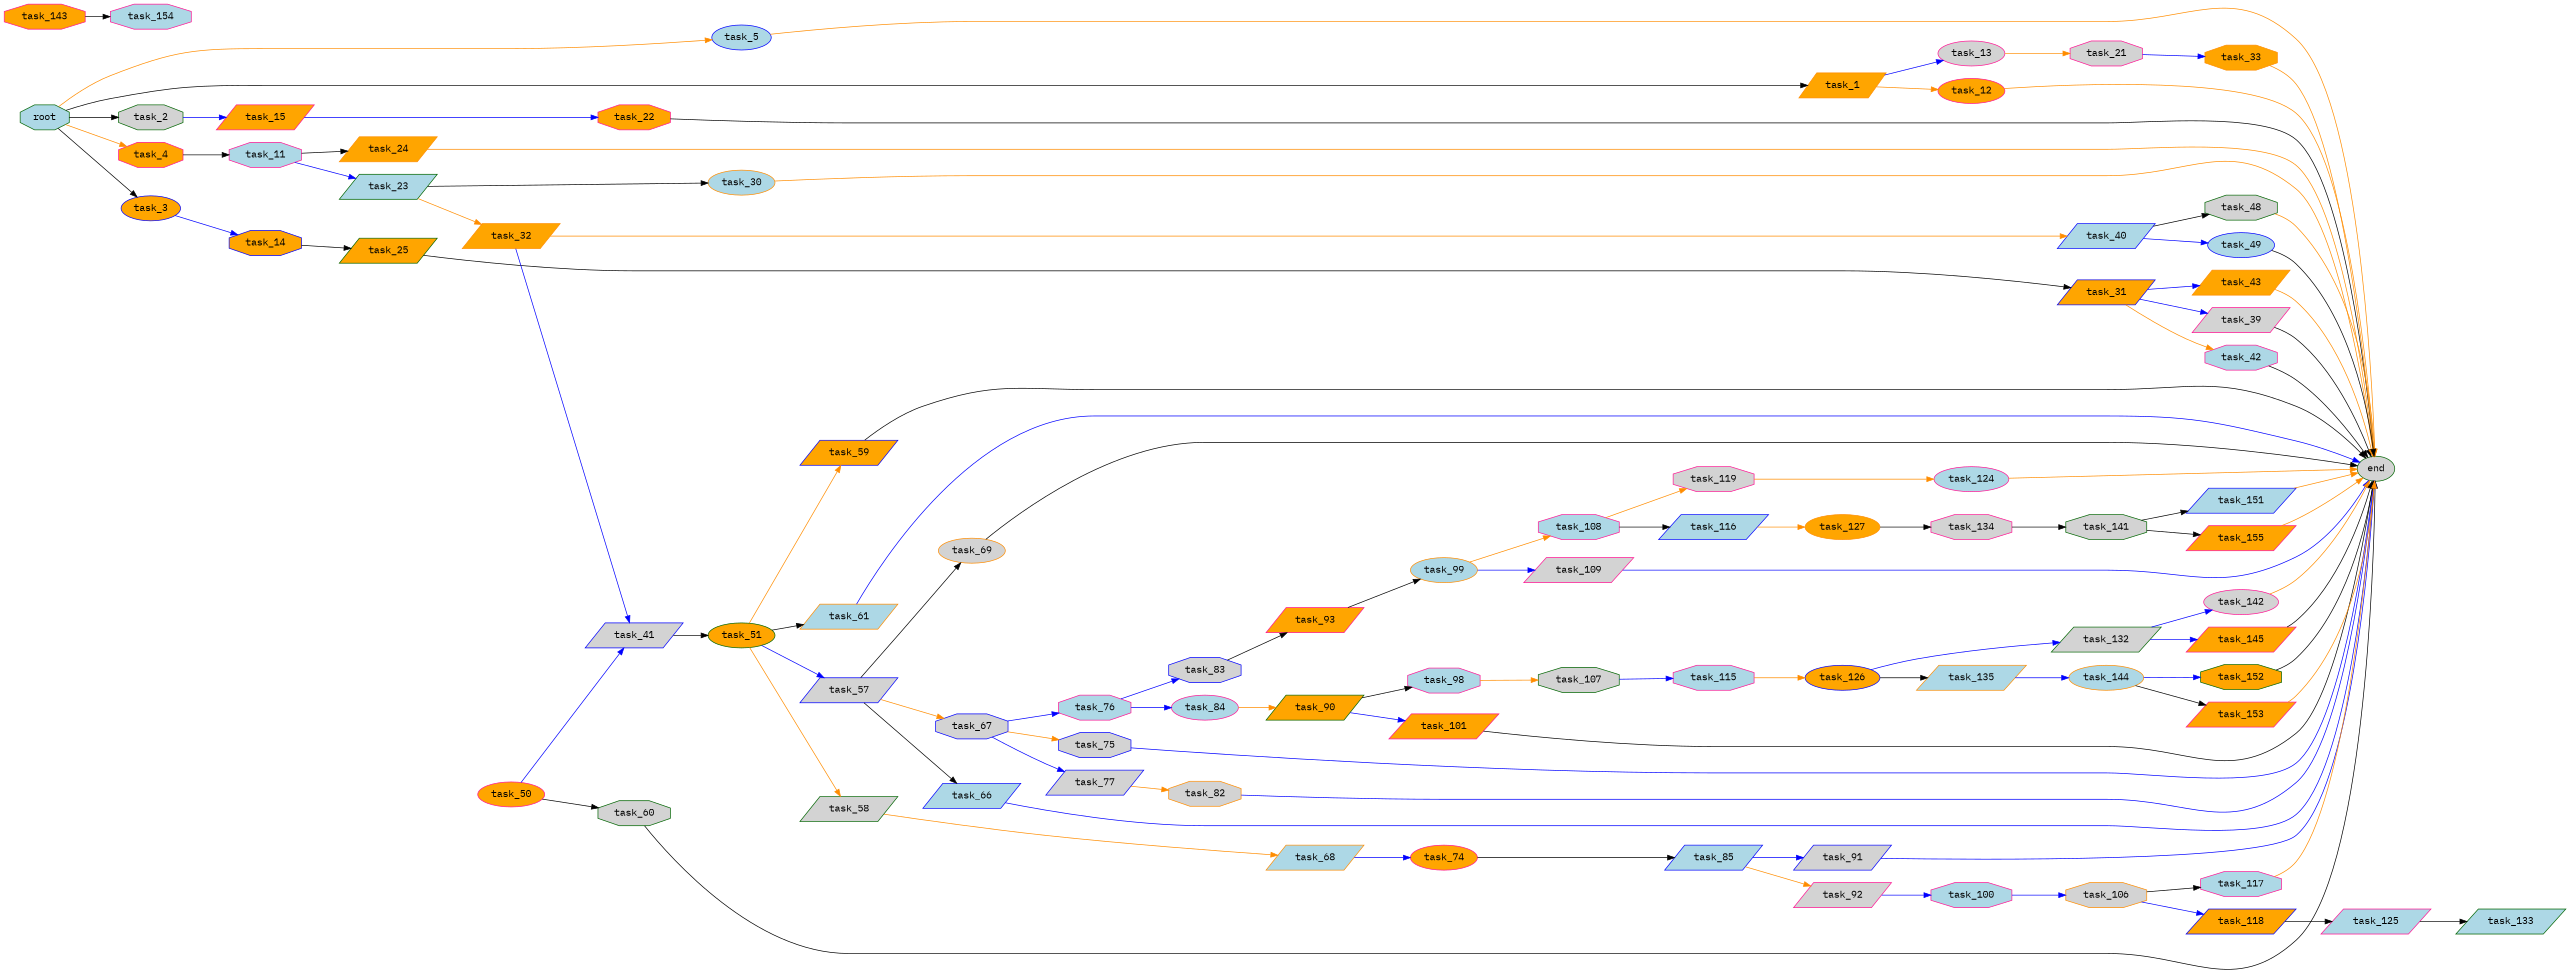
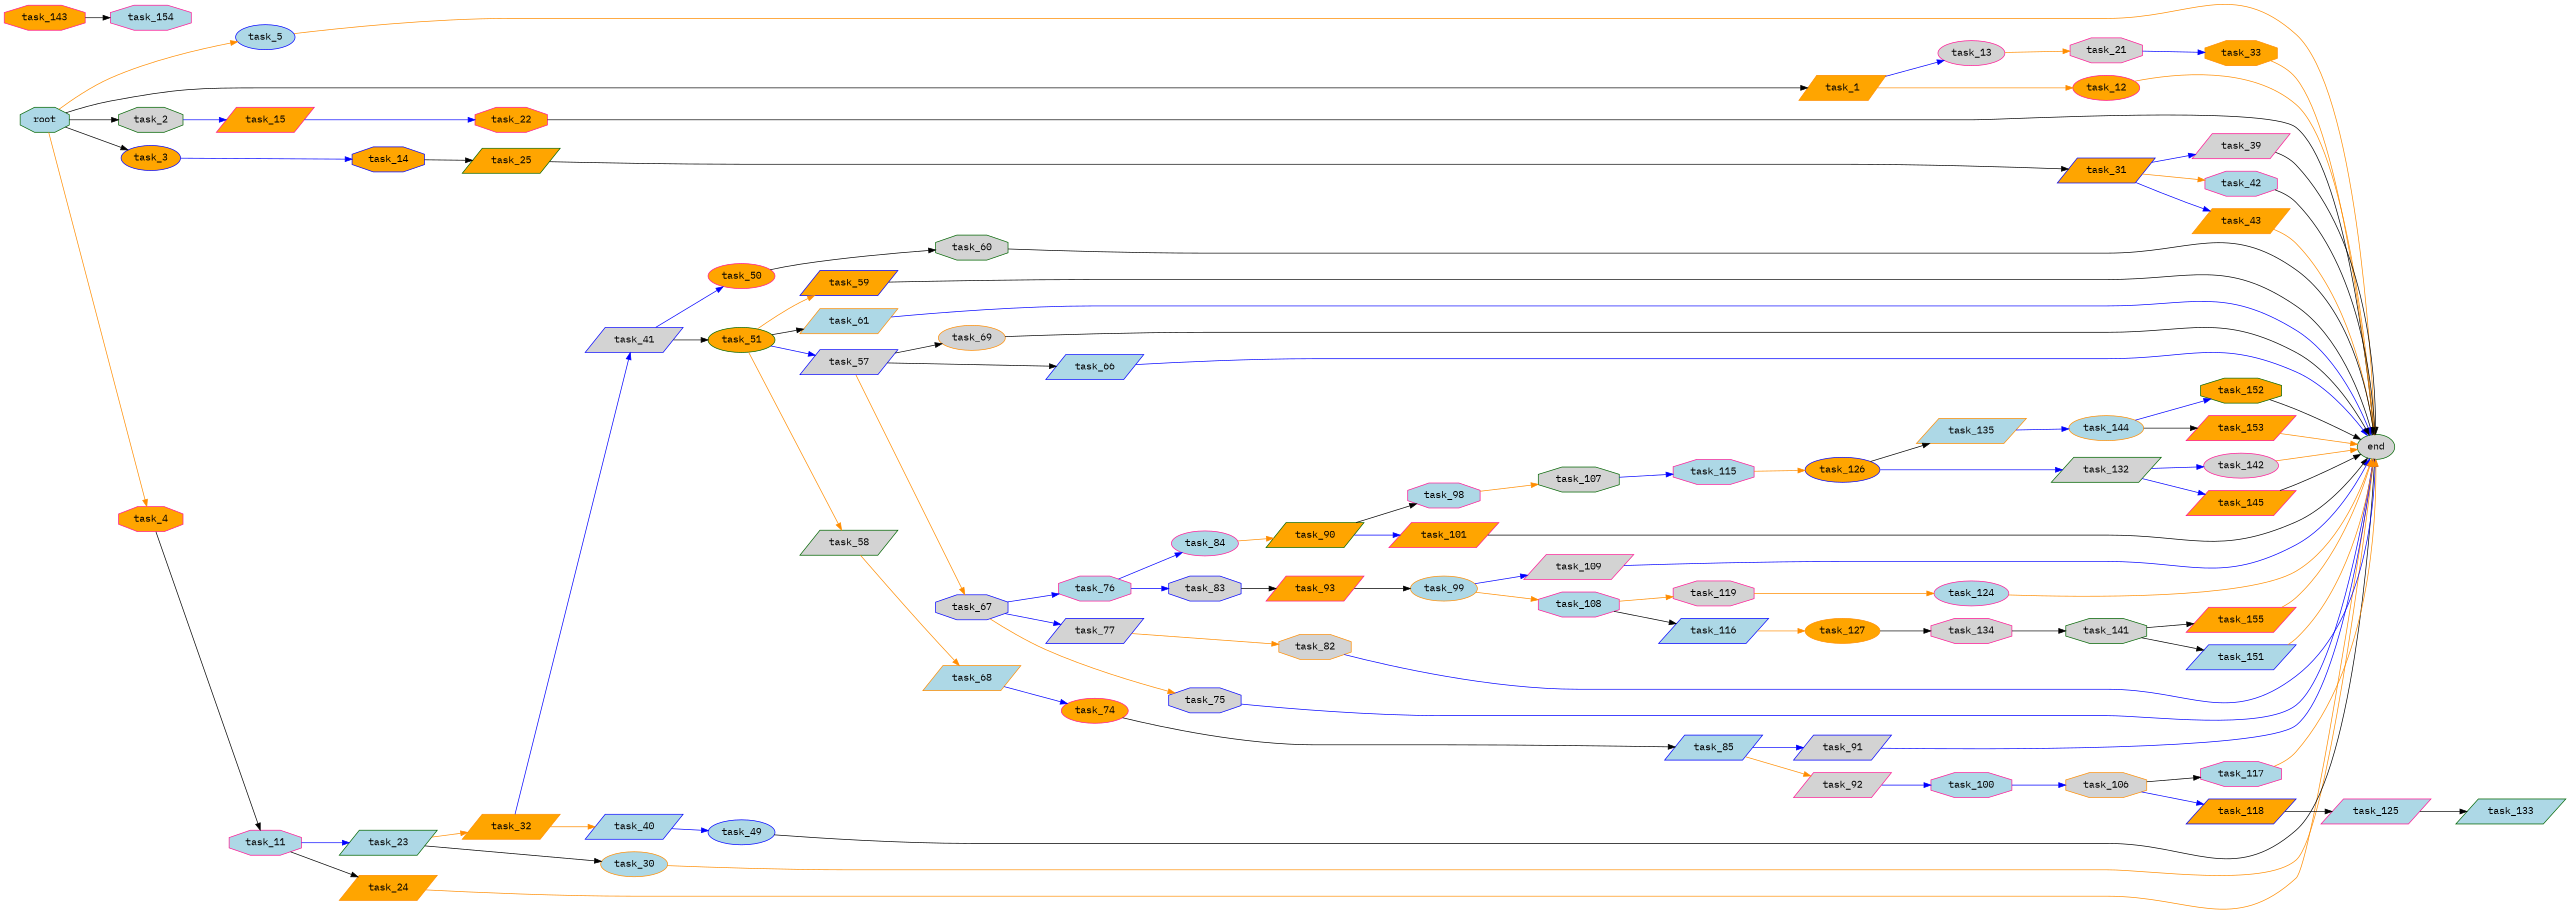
node "task_48": removed
edge "task_50" -> "task_41": reversed
